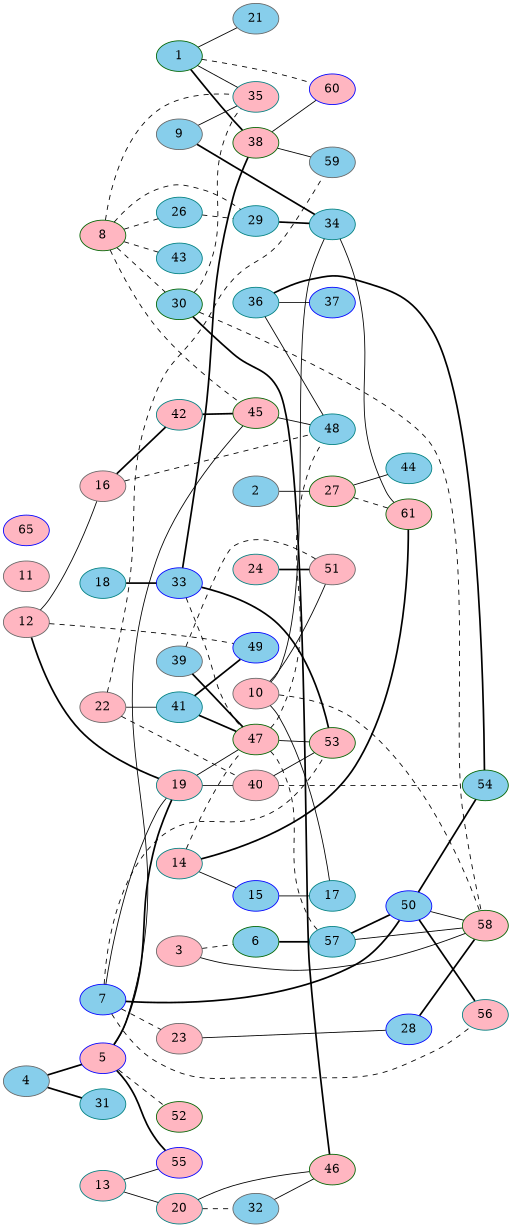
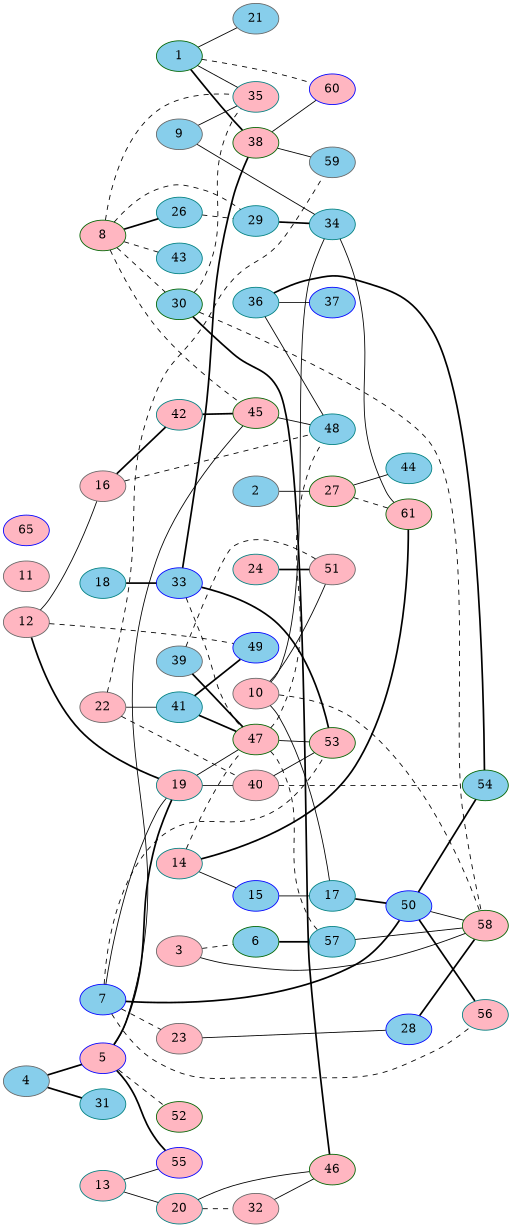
edge "9" -- "34": style bold -> solid
edge "26" -- "8": style dashed -> bold
edge "50" -- "57": now "50" -- "17"
node "32": fillcolor skyblue -> lightpink
